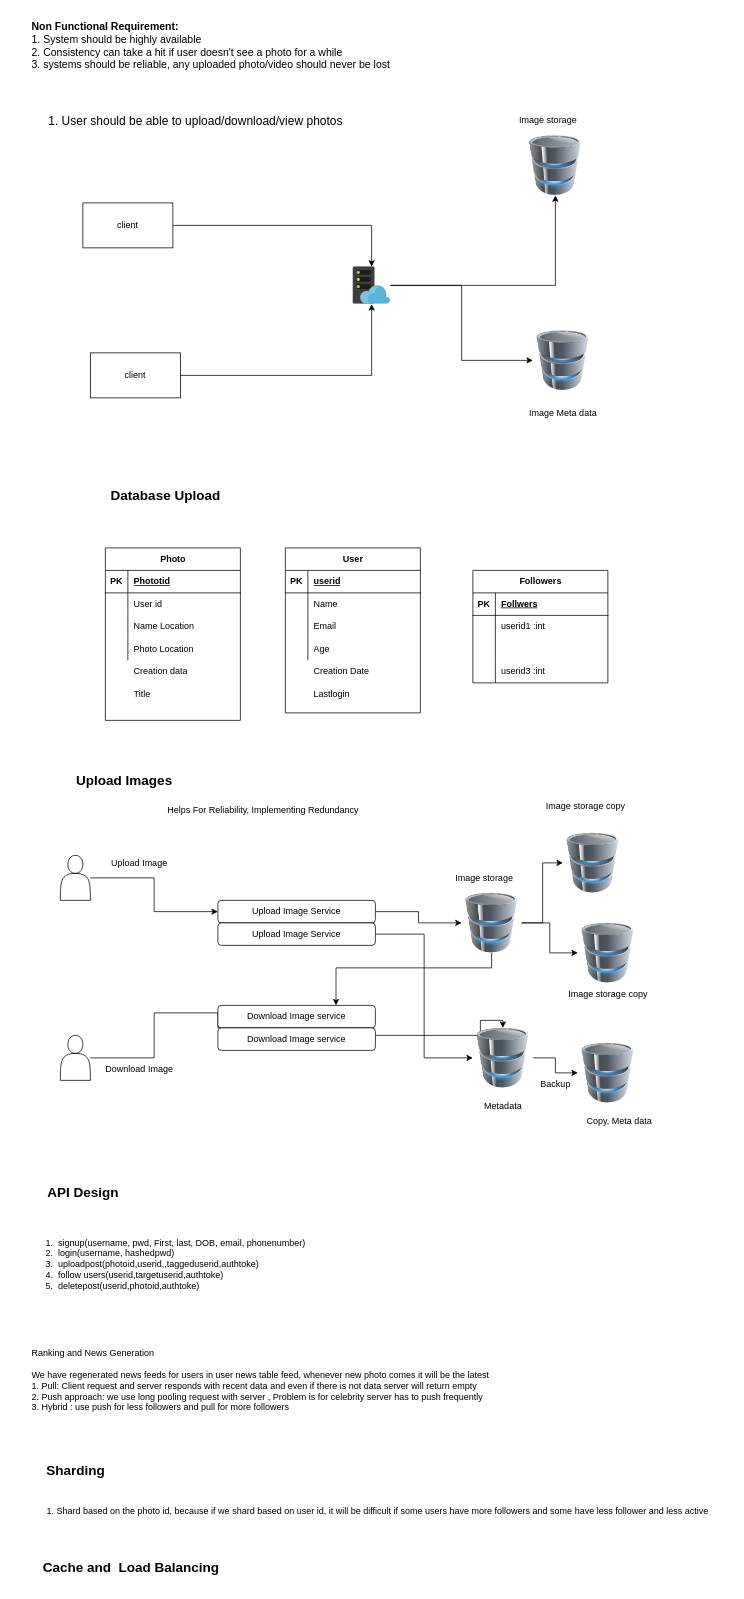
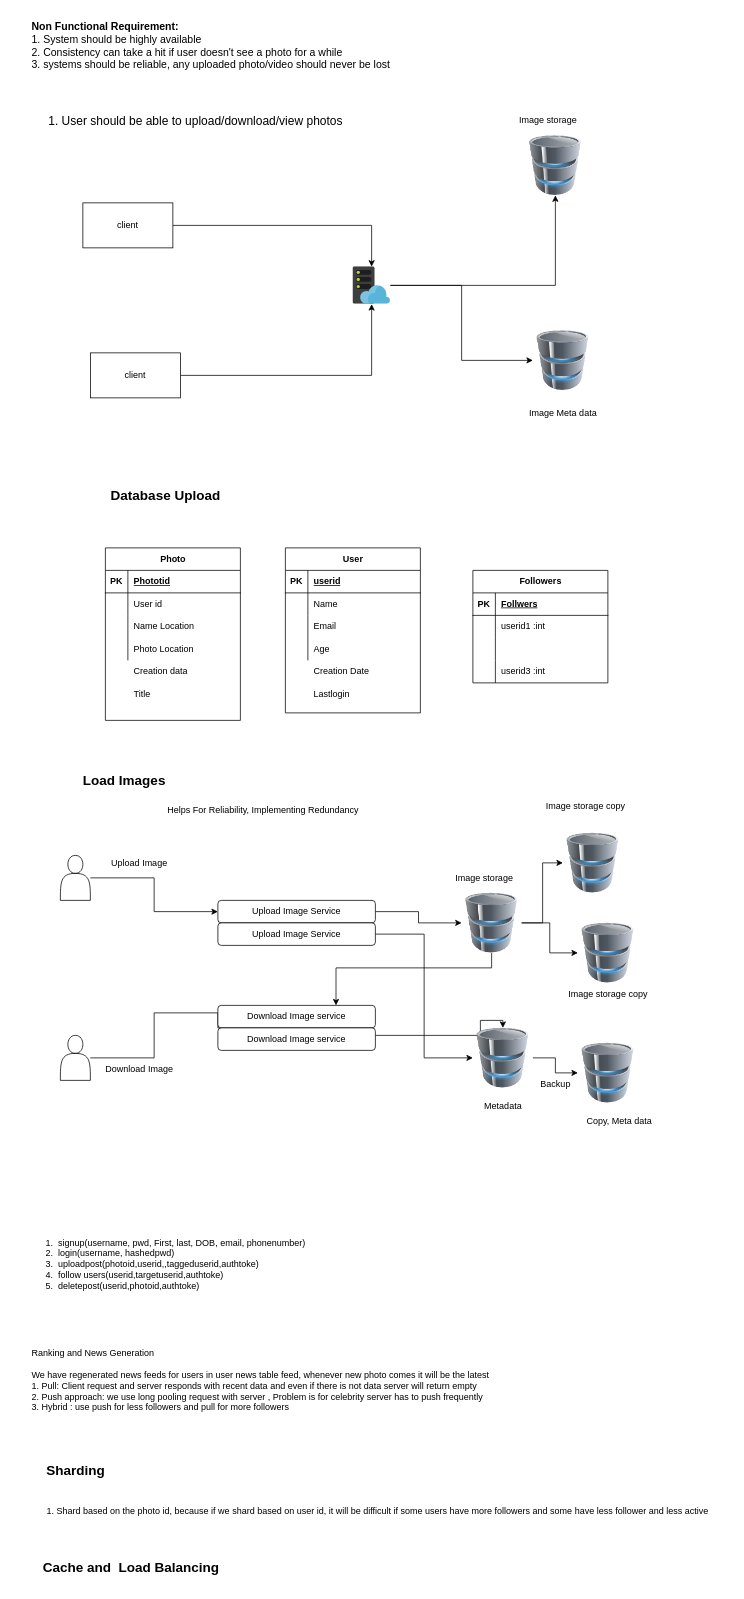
node "Upload Images": label "Upload Images" -> "Load Images"
node "API Design": removed
